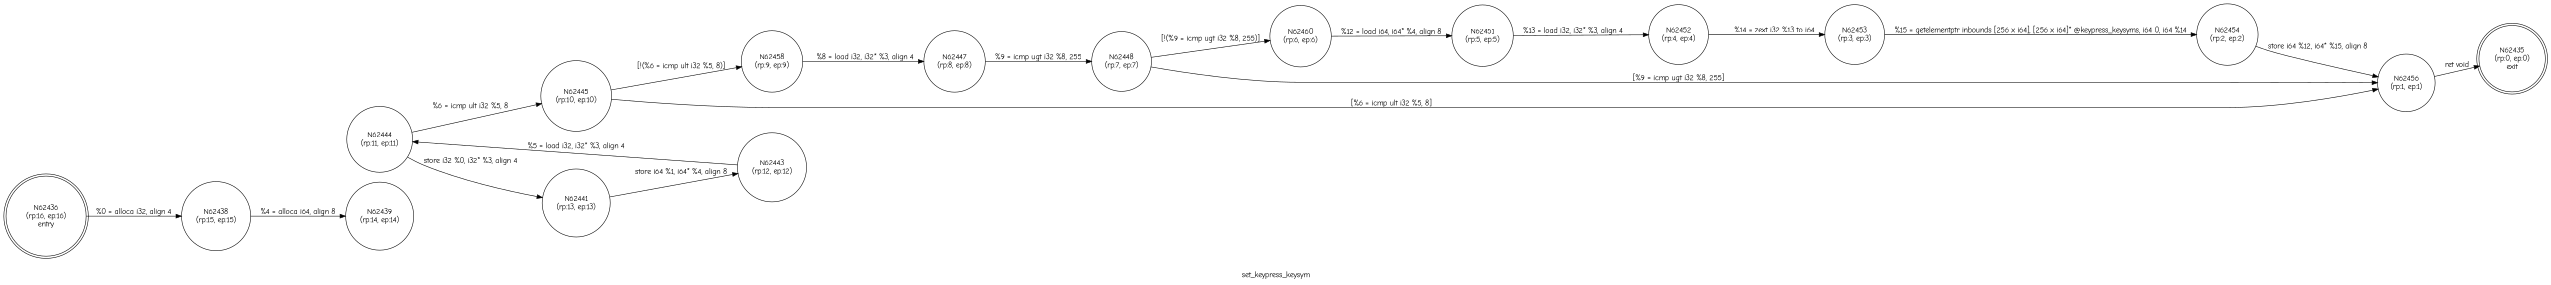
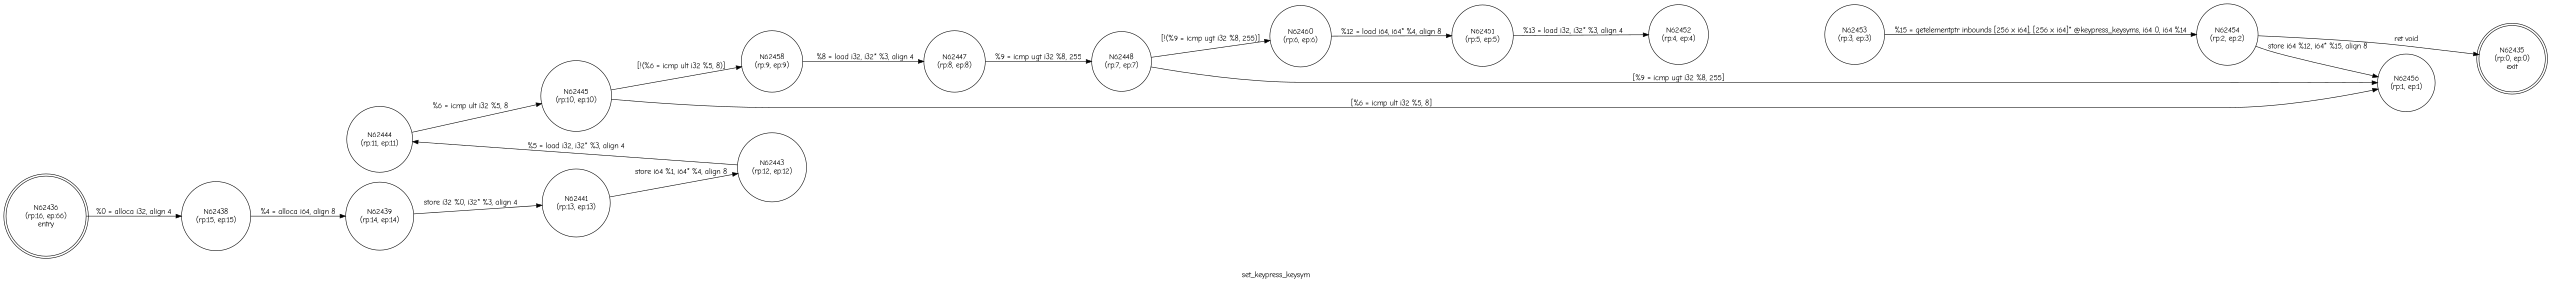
edge "N62452 (rp:4, ep:4)" -> "N62453 (rp:3, ep:3)": removed, label "%14 = zext i32 %13 to i64"
edge "N62456 (rp:1, ep:1)" -> "N62435 (rp:0, ep:0) exit": now "N62454 (rp:2, ep:2)" -> "N62435 (rp:0, ep:0) exit"
edge "N62444 (rp:11, ep:11)" -> "N62441 (rp:13, ep:13)": now "N62439 (rp:14, ep:14)" -> "N62441 (rp:13, ep:13)"
node "N62436 (rp:16, ep:16) entry": label "N62436 (rp:16, ep:16) entry" -> "N62436 (rp:16, ep:66) entry"
